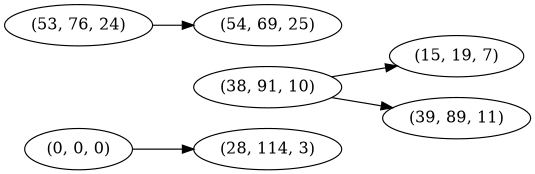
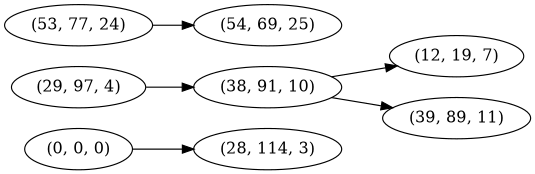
node "(53, 76, 24)": label "(53, 76, 24)" -> "(53, 77, 24)"
node "(15, 19, 7)": label "(15, 19, 7)" -> "(12, 19, 7)"
node "(29, 97, 4)": added
